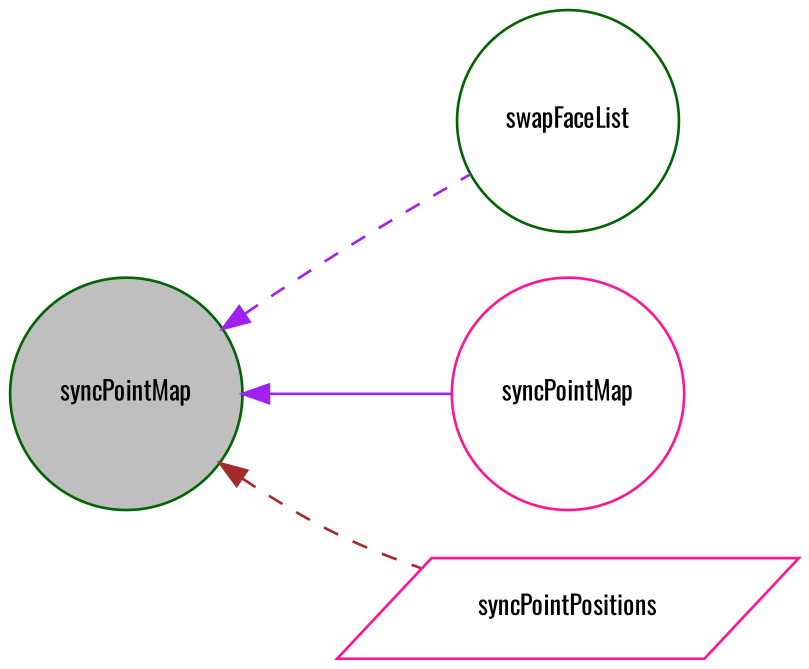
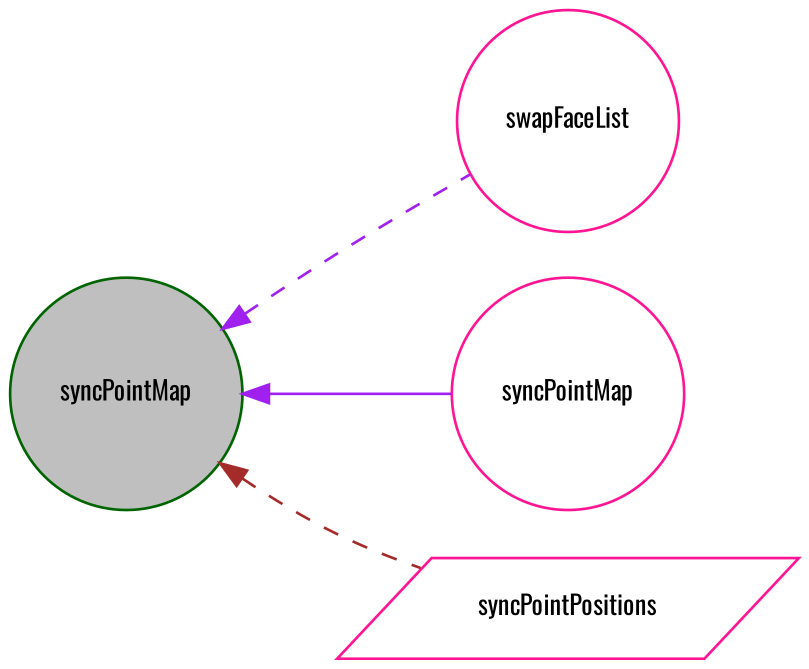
node "swapFaceList": color darkgreen -> deeppink
